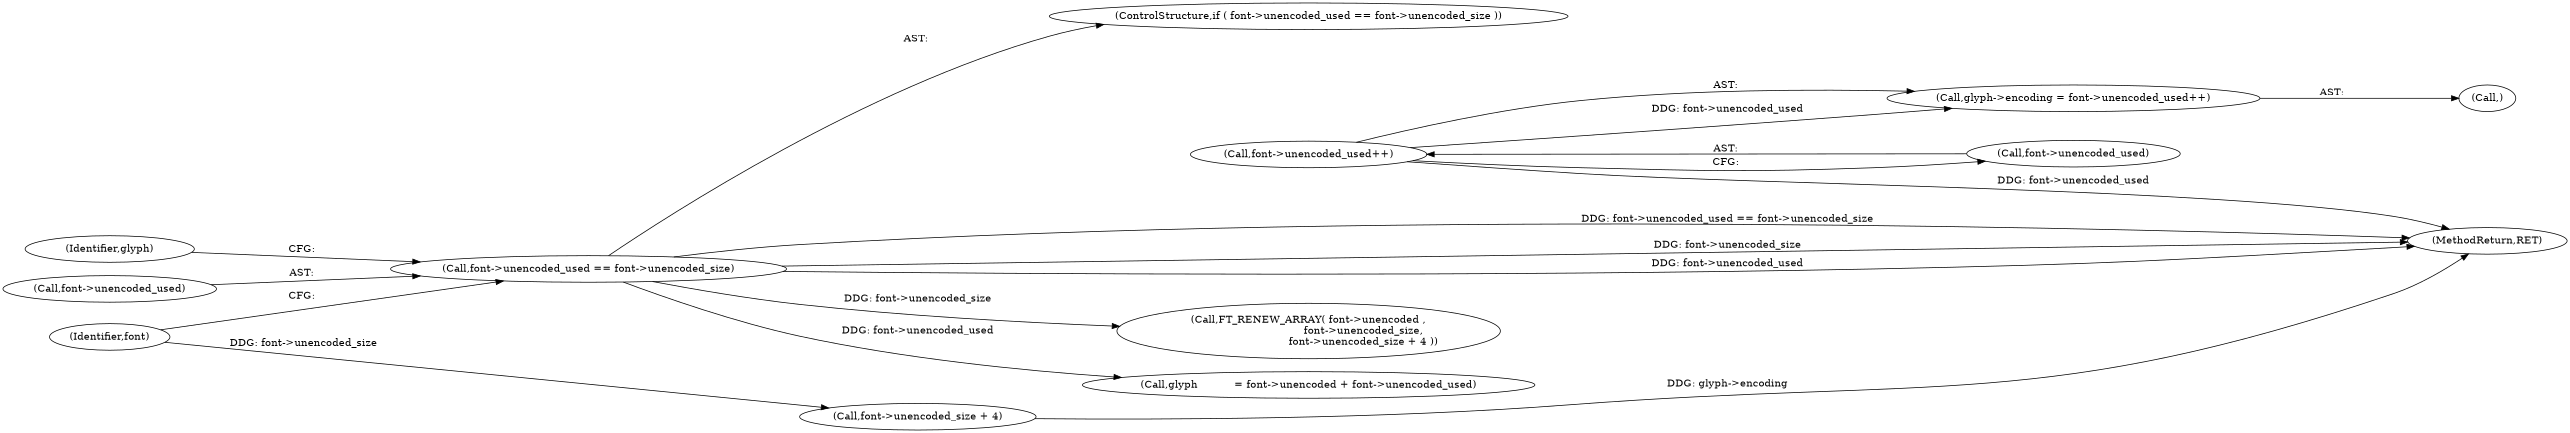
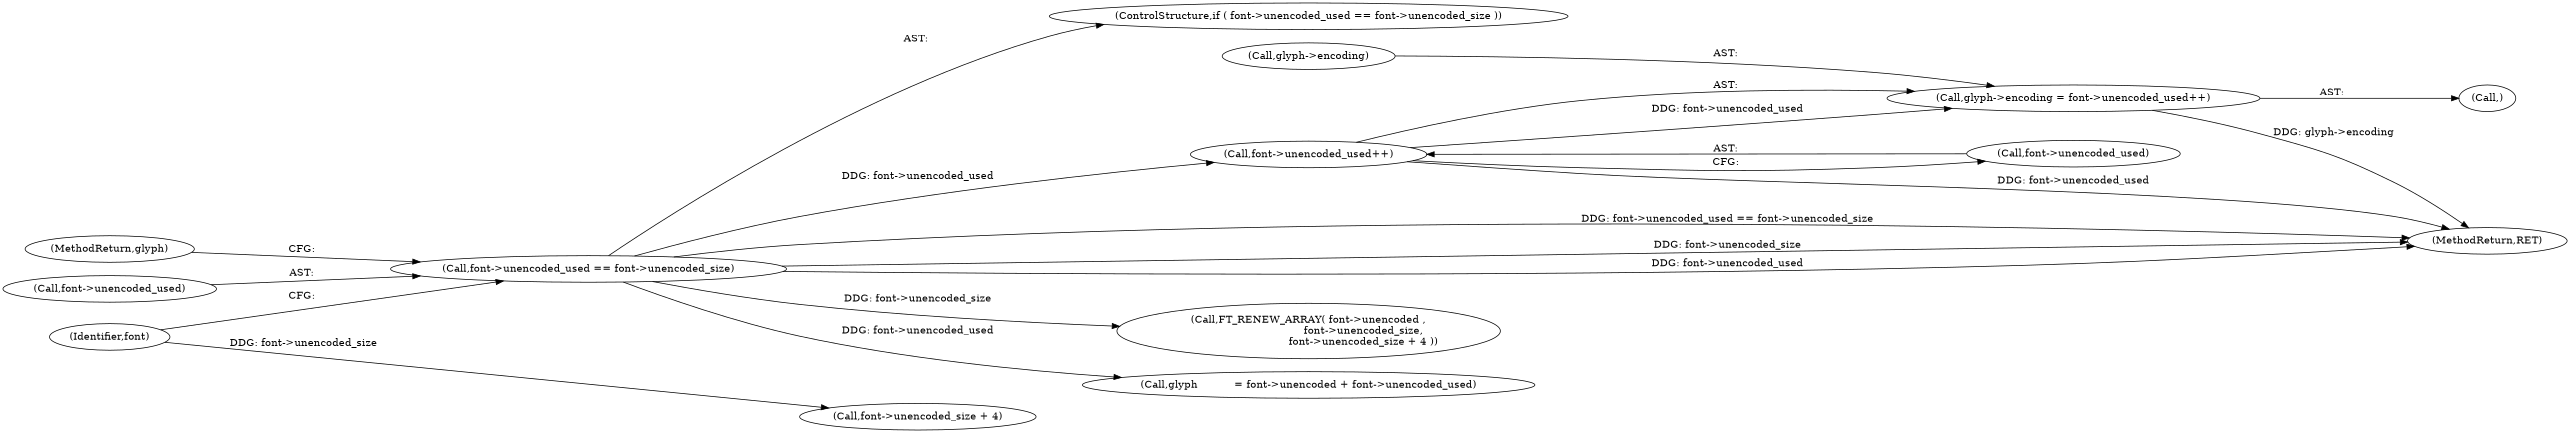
node "(Call,glyph->encoding)": added
edge "(Call,font->unencoded_used == font->unencoded_size)" -> "(Call,font->unencoded_used++)": added, label "DDG: font->unencoded_used"
node "(Identifier,glyph)": label "(Identifier,glyph)" -> "(MethodReturn,glyph)"
edge "(Call,font->unencoded_size + 4)" -> "(MethodReturn,RET)": now "(Call,glyph->encoding = font->unencoded_used++)" -> "(MethodReturn,RET)"
